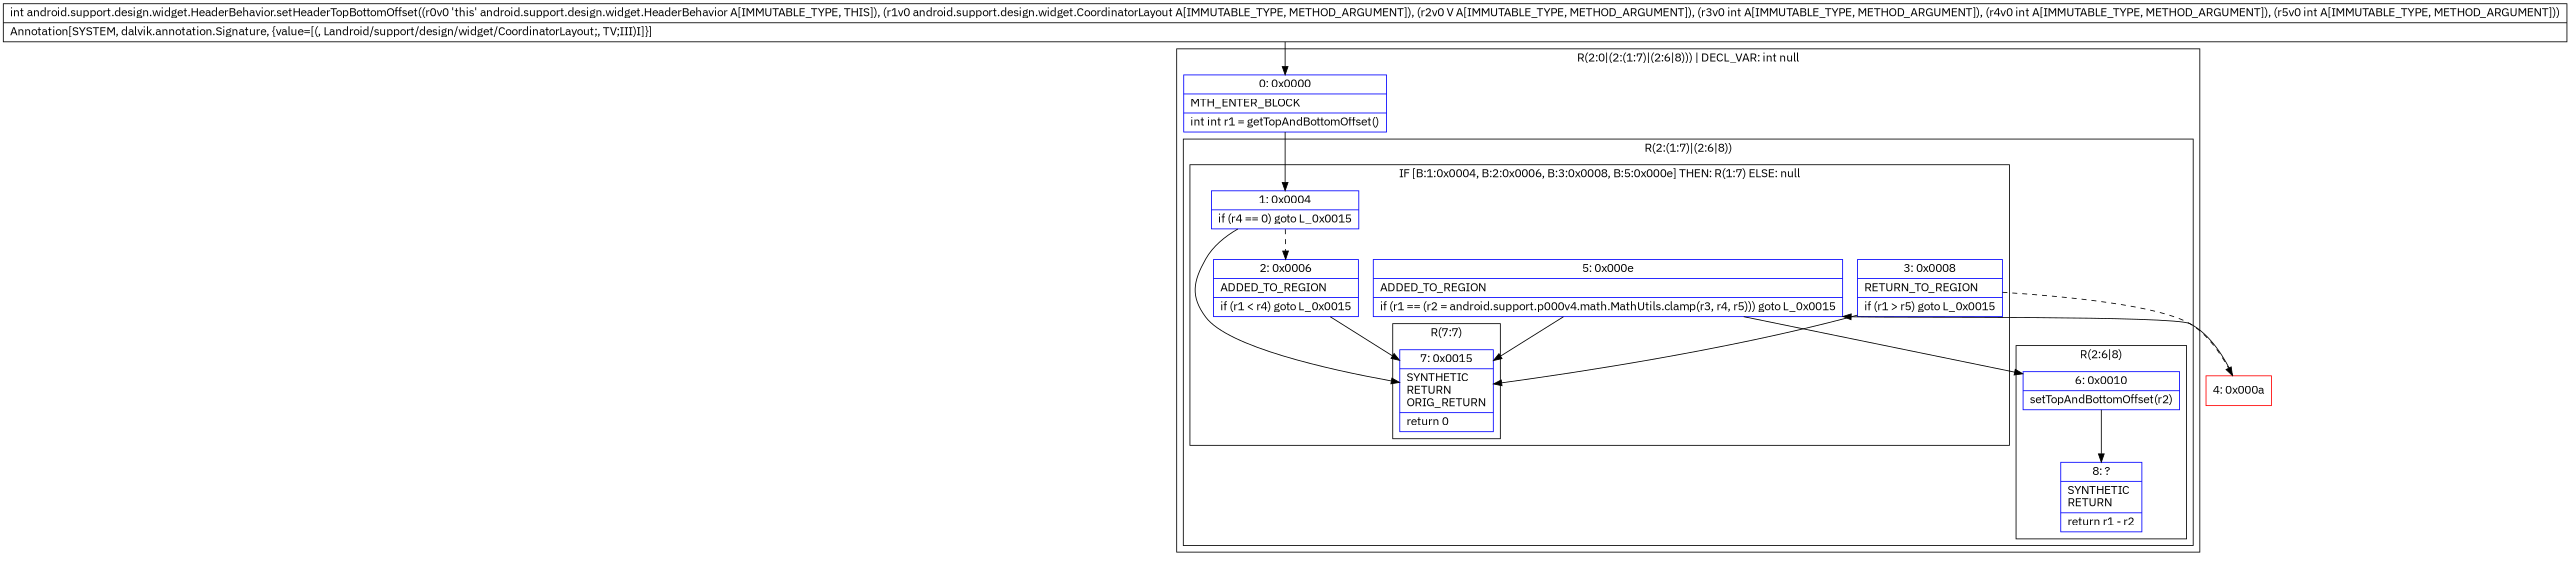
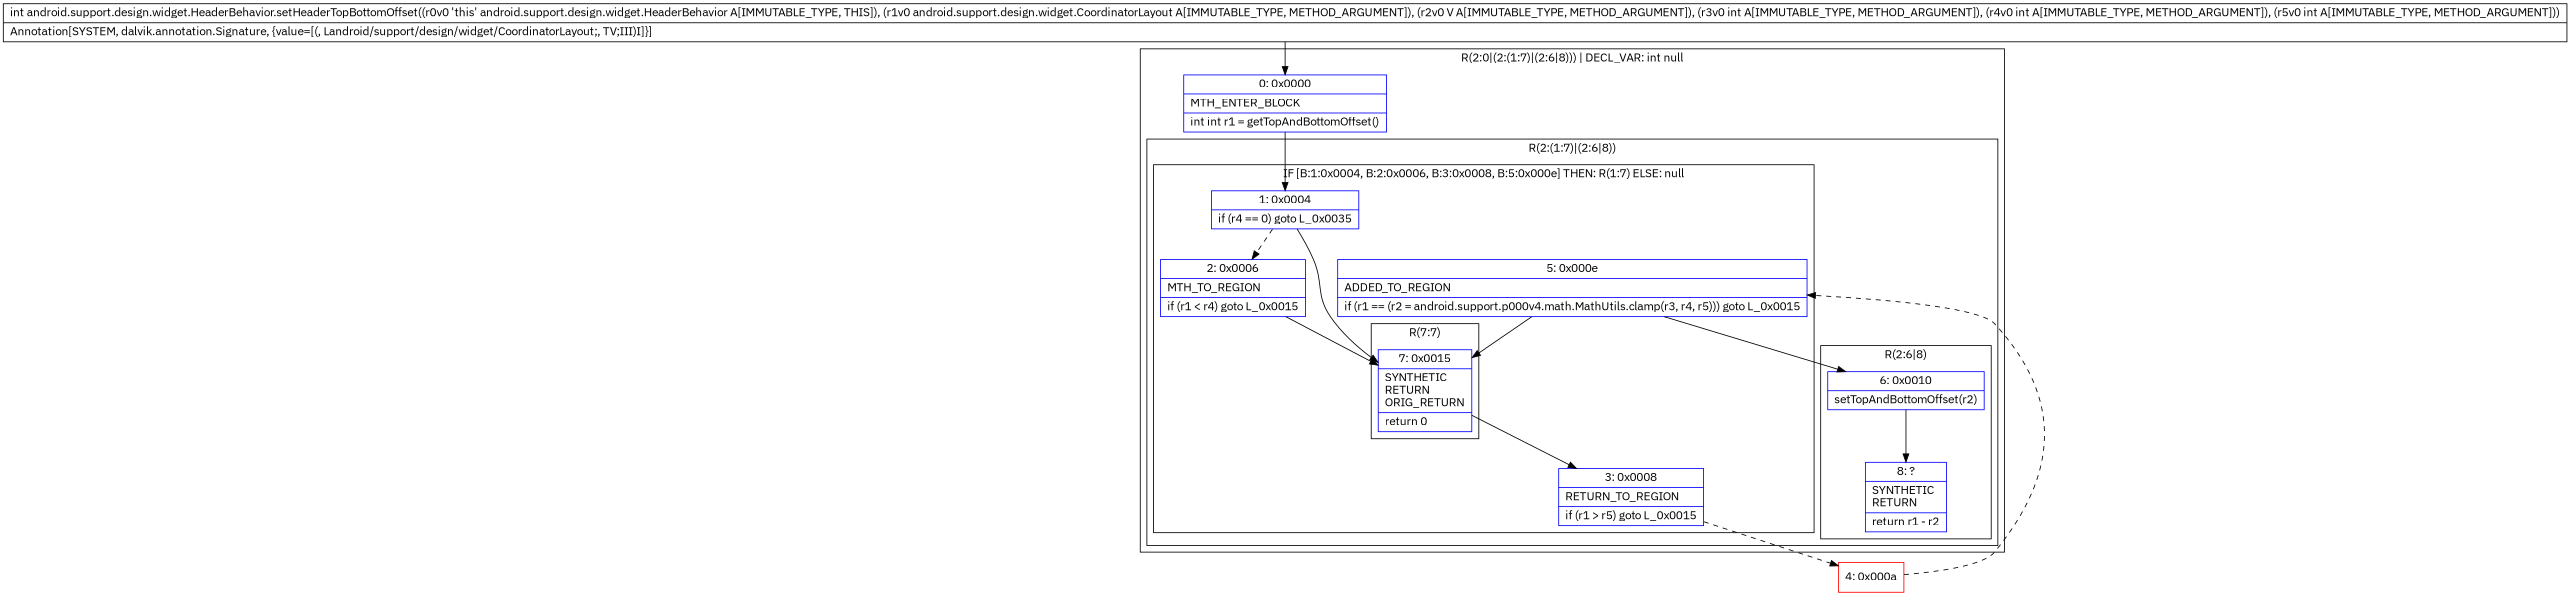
node "1: 0x0004": text "if (r4 == 0) goto L_0x0015" -> "if (r4 == 0) goto L_0x0035"
node "2: 0x0006": text "ADDED_TO_REGION" -> "MTH_TO_REGION"
edge "4: 0x000a" -> "5: 0x000e": style solid -> dashed
edge "3: 0x0008" -> "7: 0x0015": reversed
